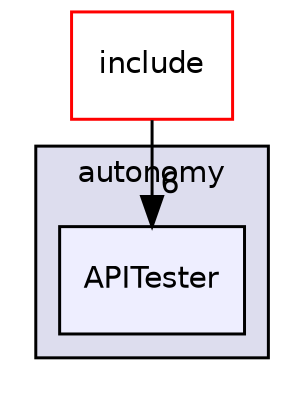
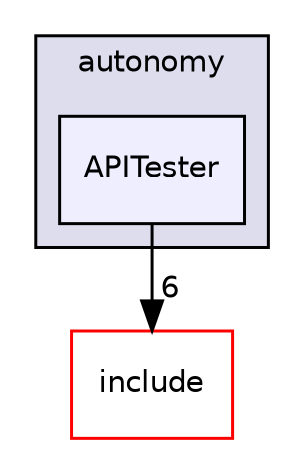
edge "include" -> "APITester": reversed
